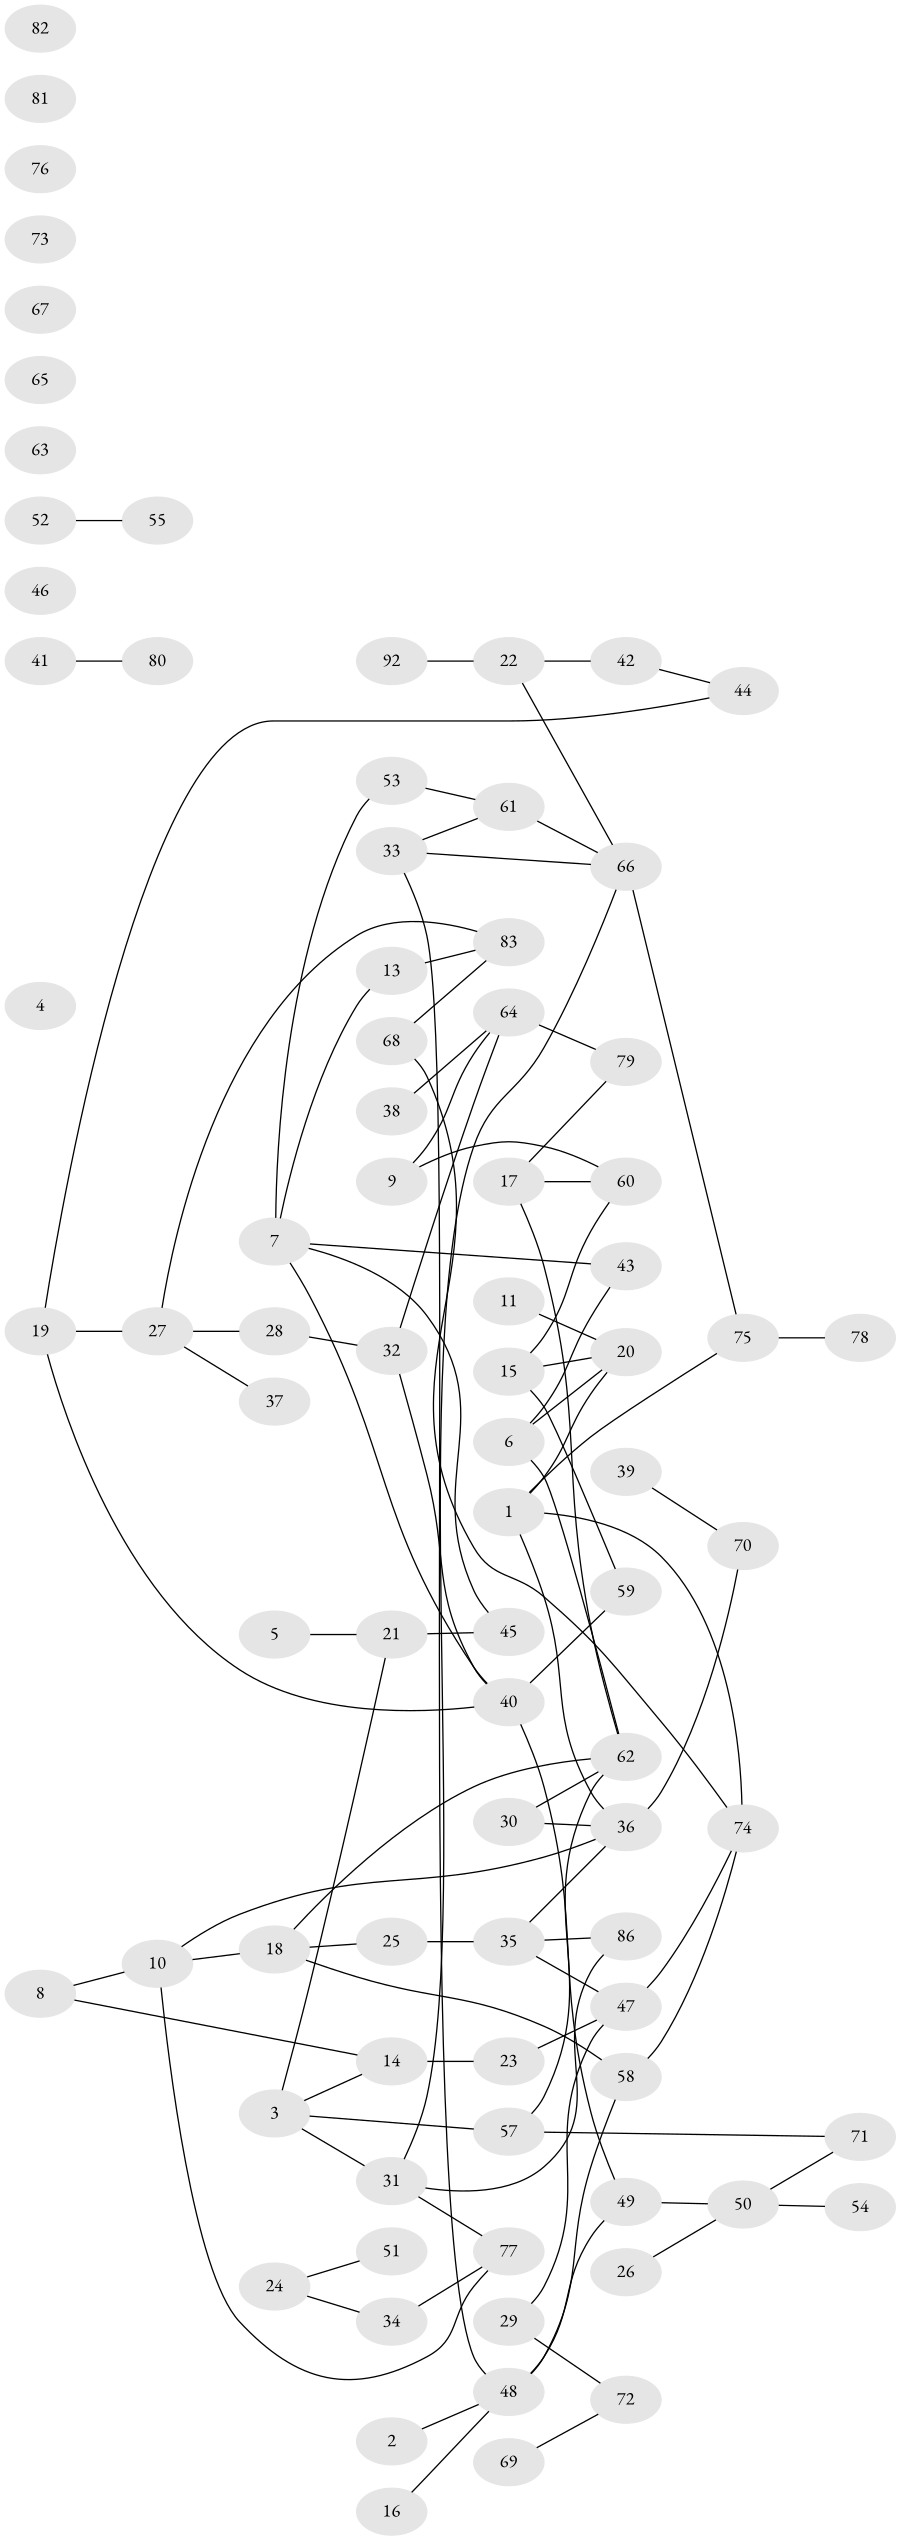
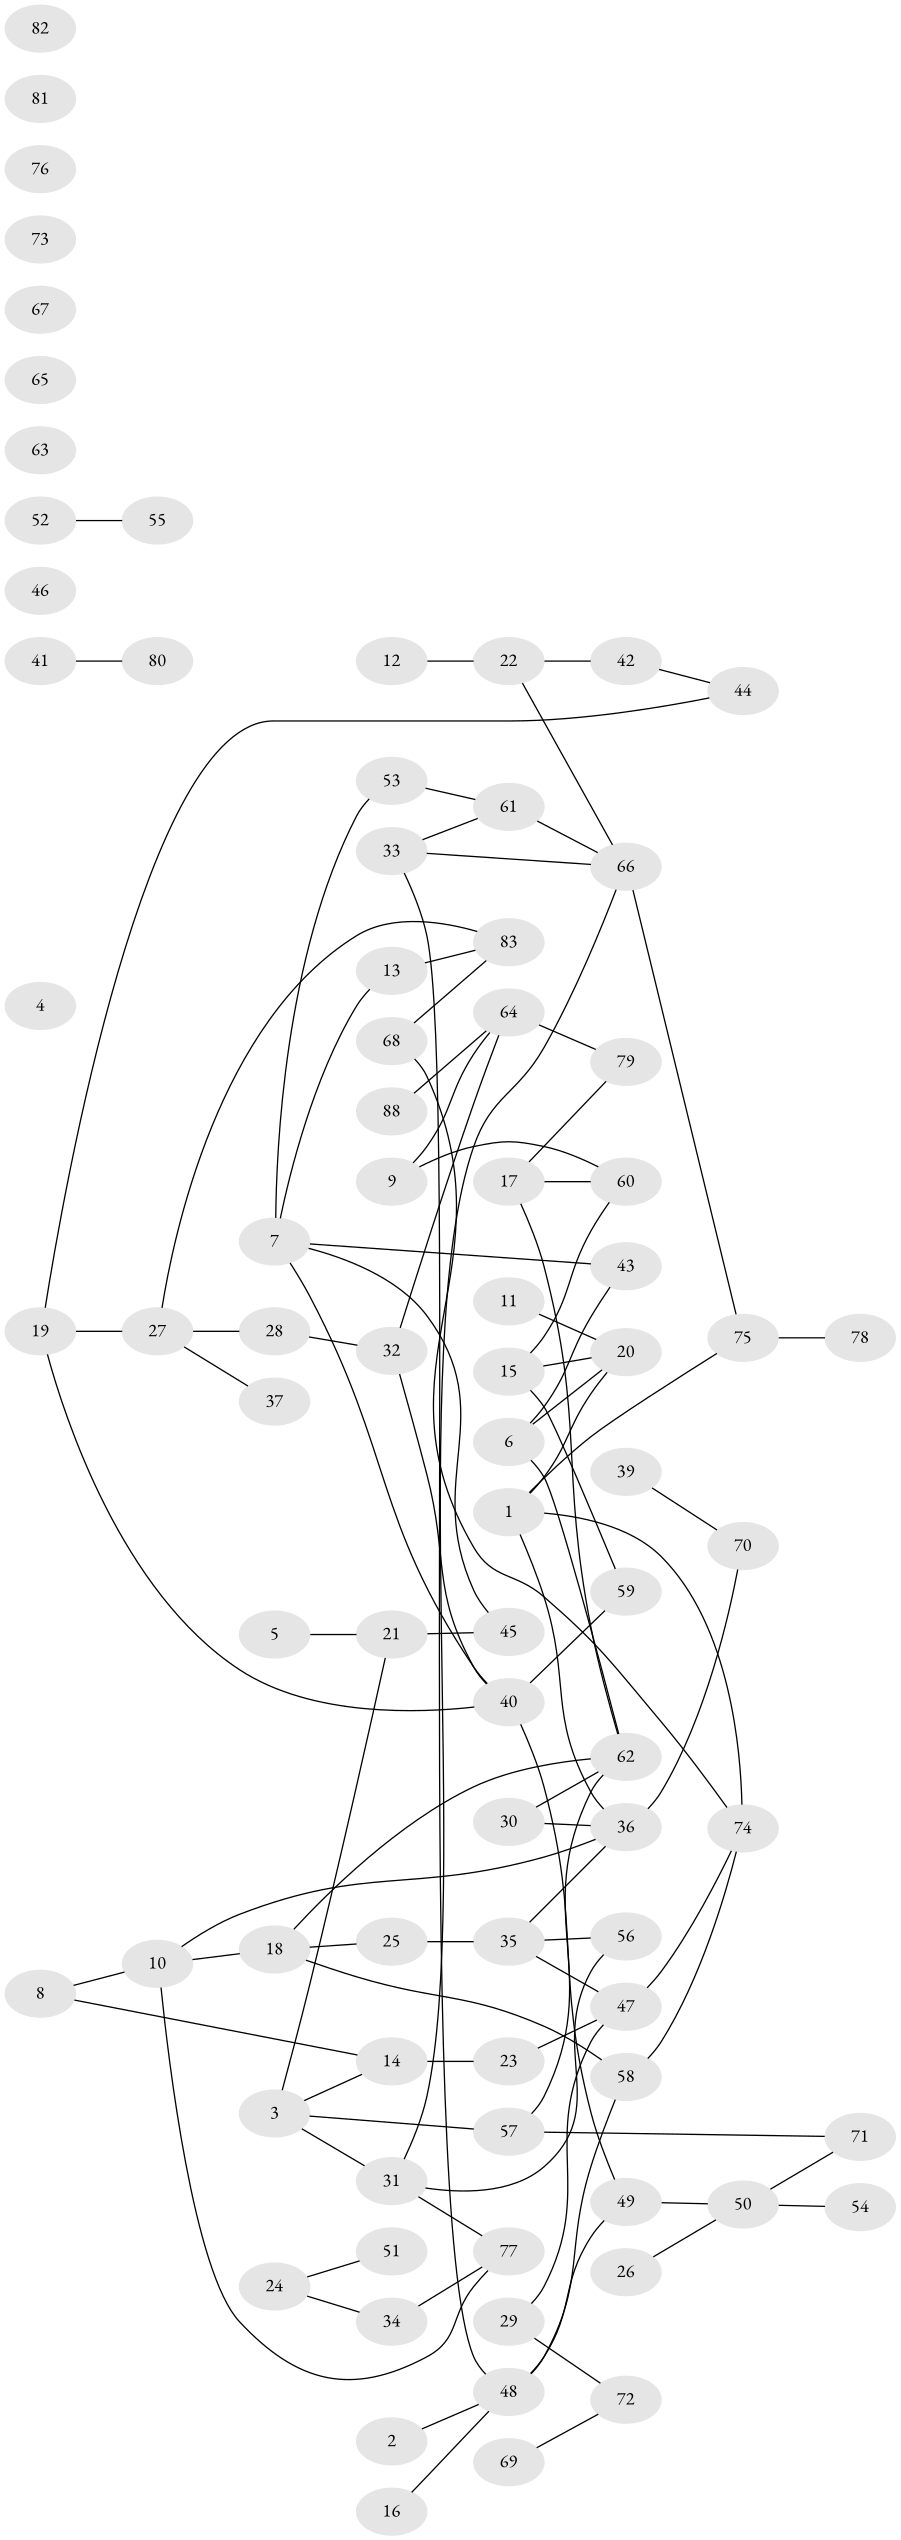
node "92": label "92" -> "12"
node "38": label "38" -> "88"
node "86": label "86" -> "56"
